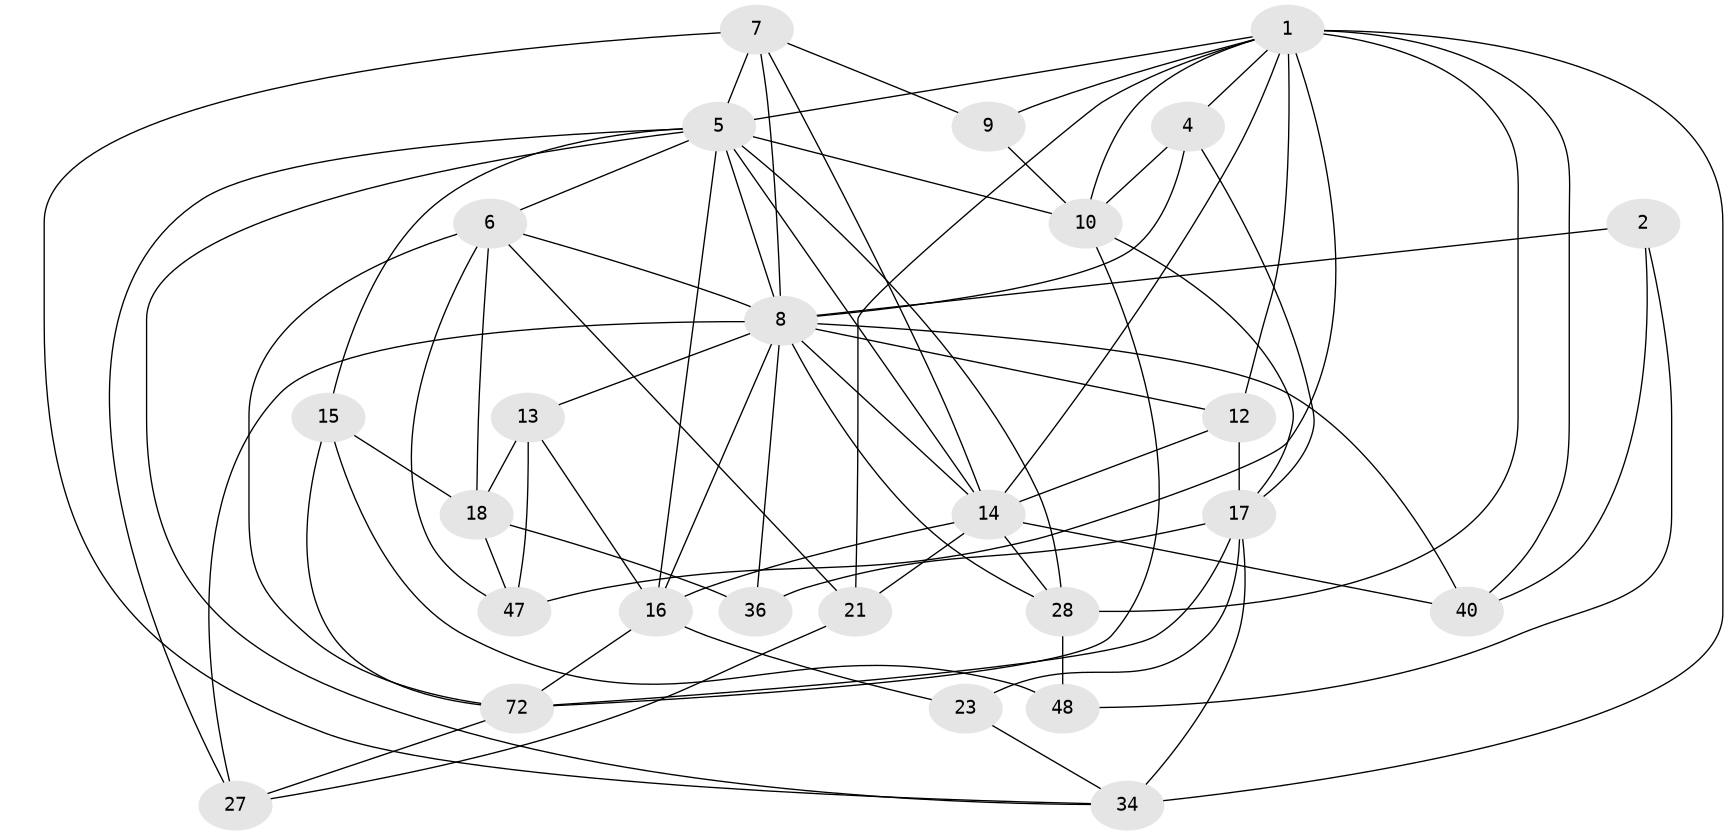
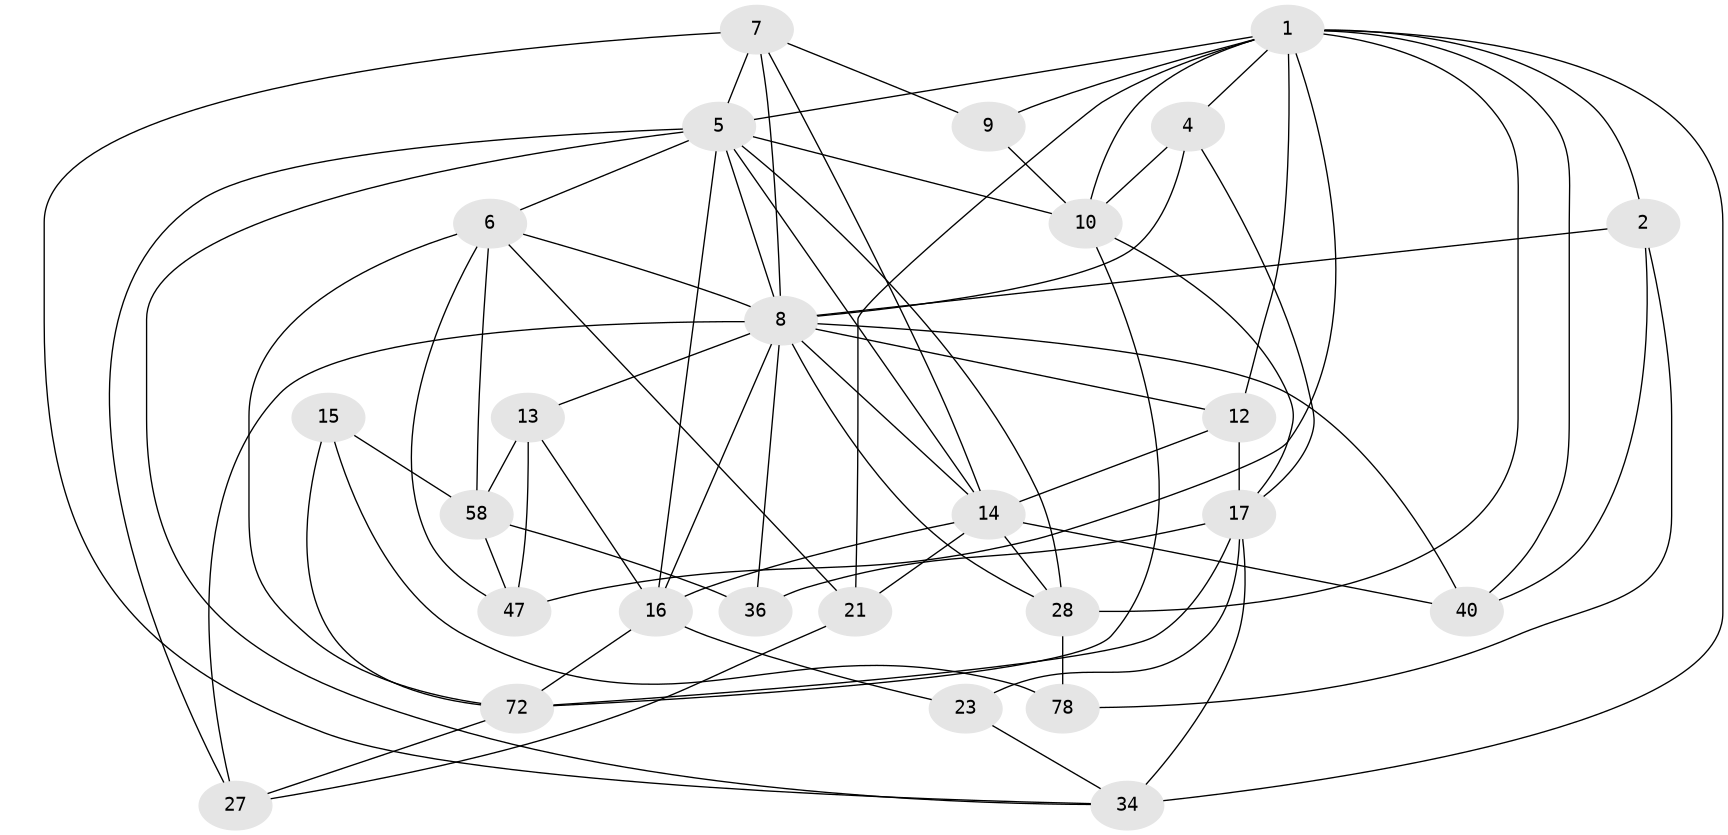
edge "5" -- "15": removed
edge "1" -- "14": now "1" -- "2"
node "18": label "18" -> "58"
node "48": label "48" -> "78"
